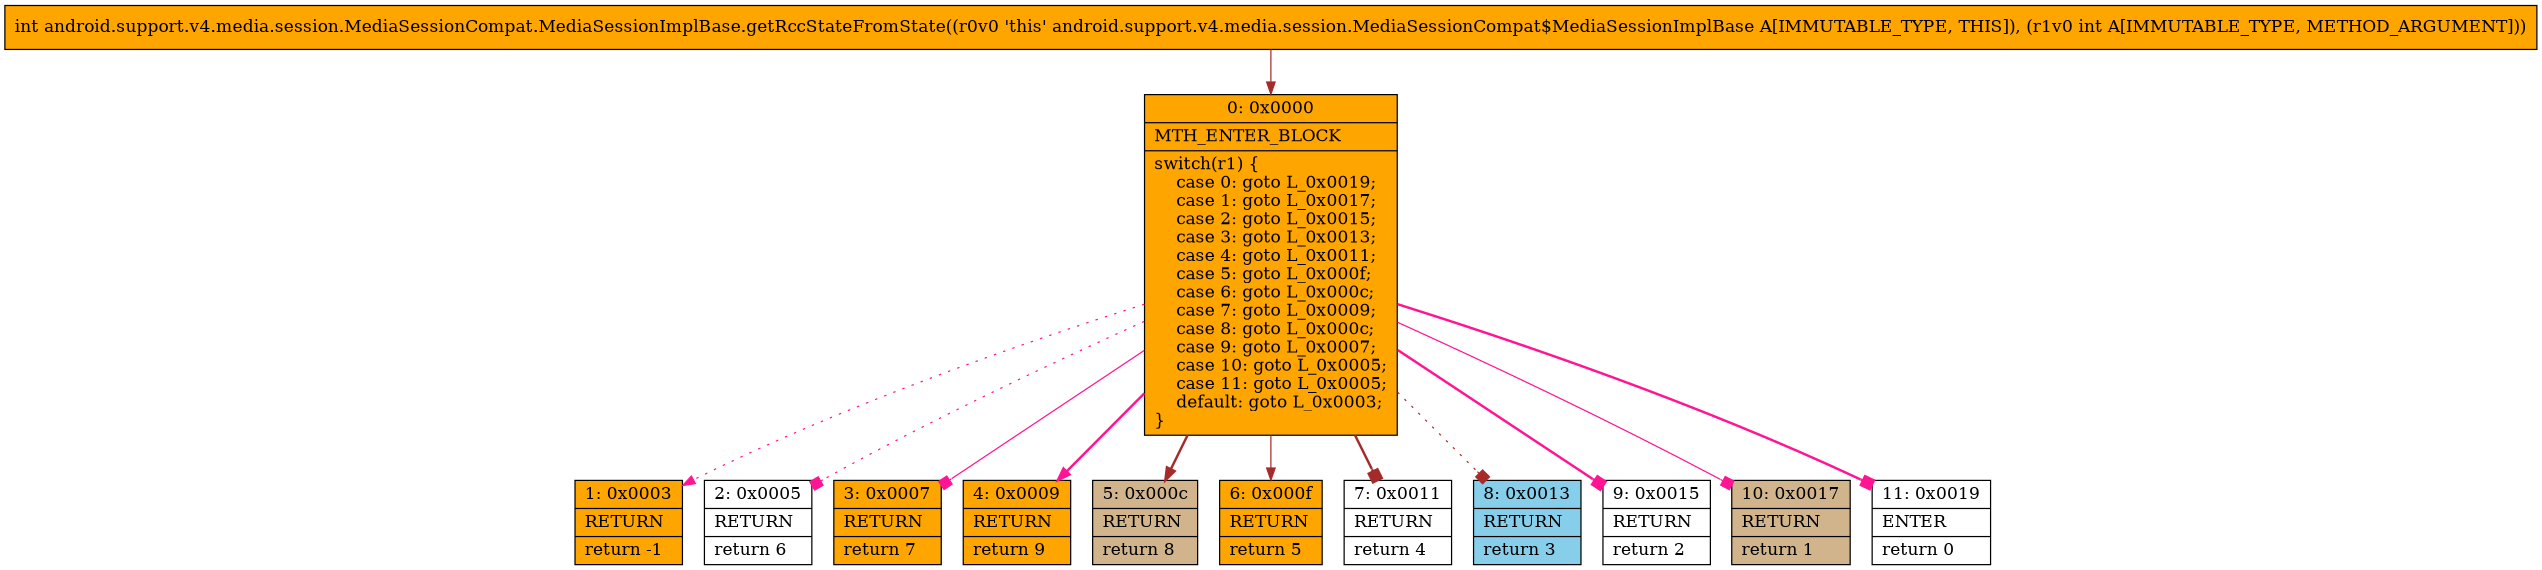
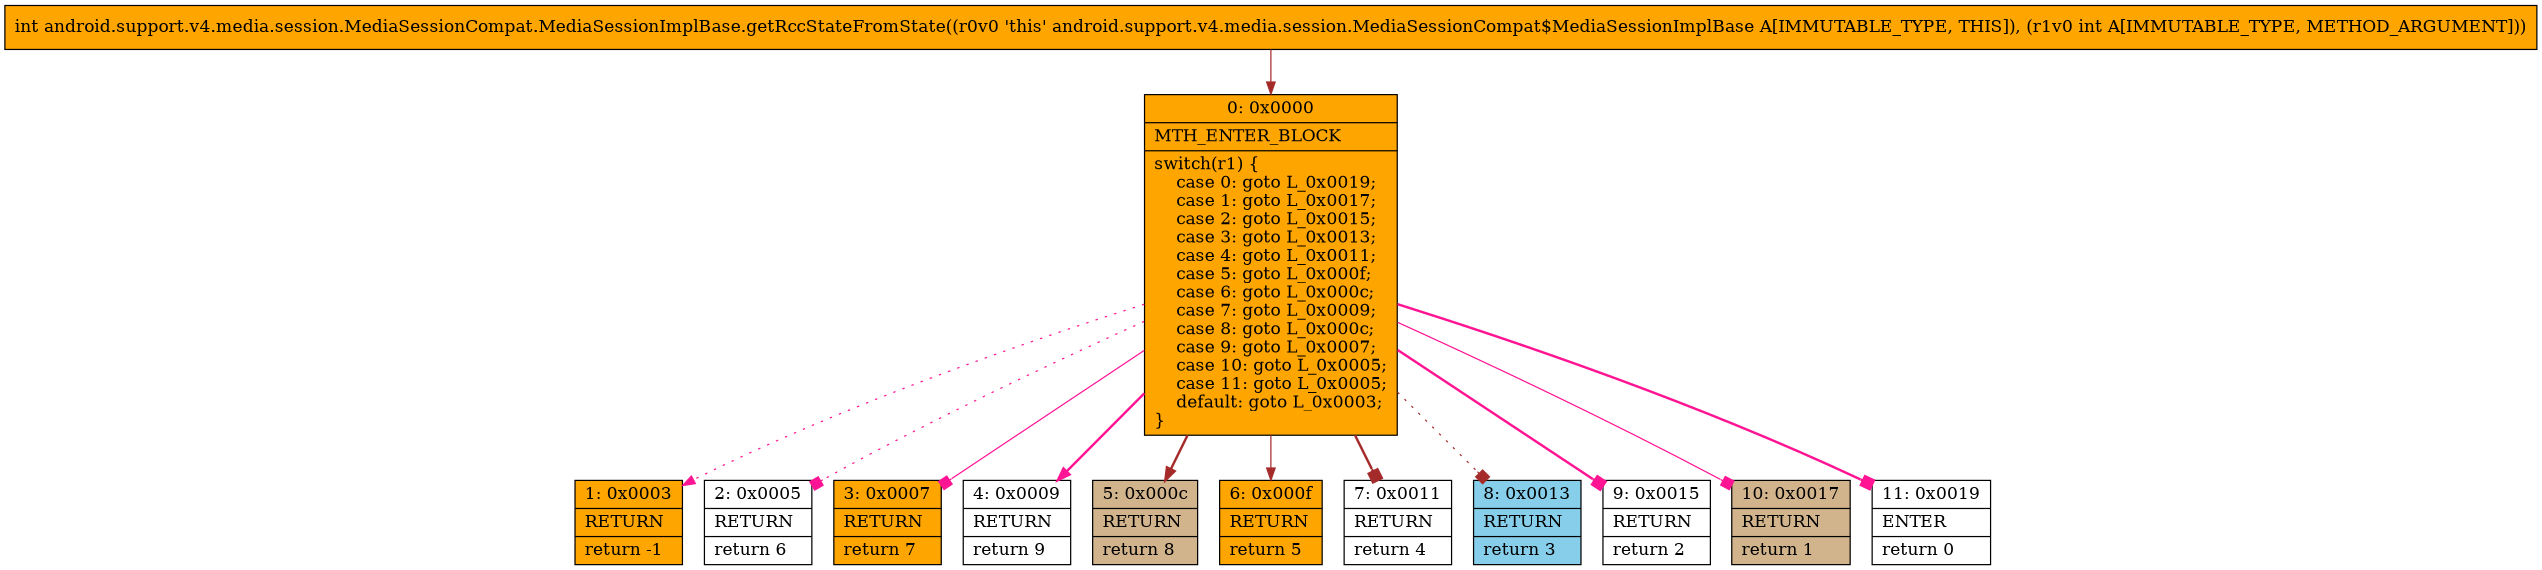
node "4: 0x0009": fillcolor orange -> white
